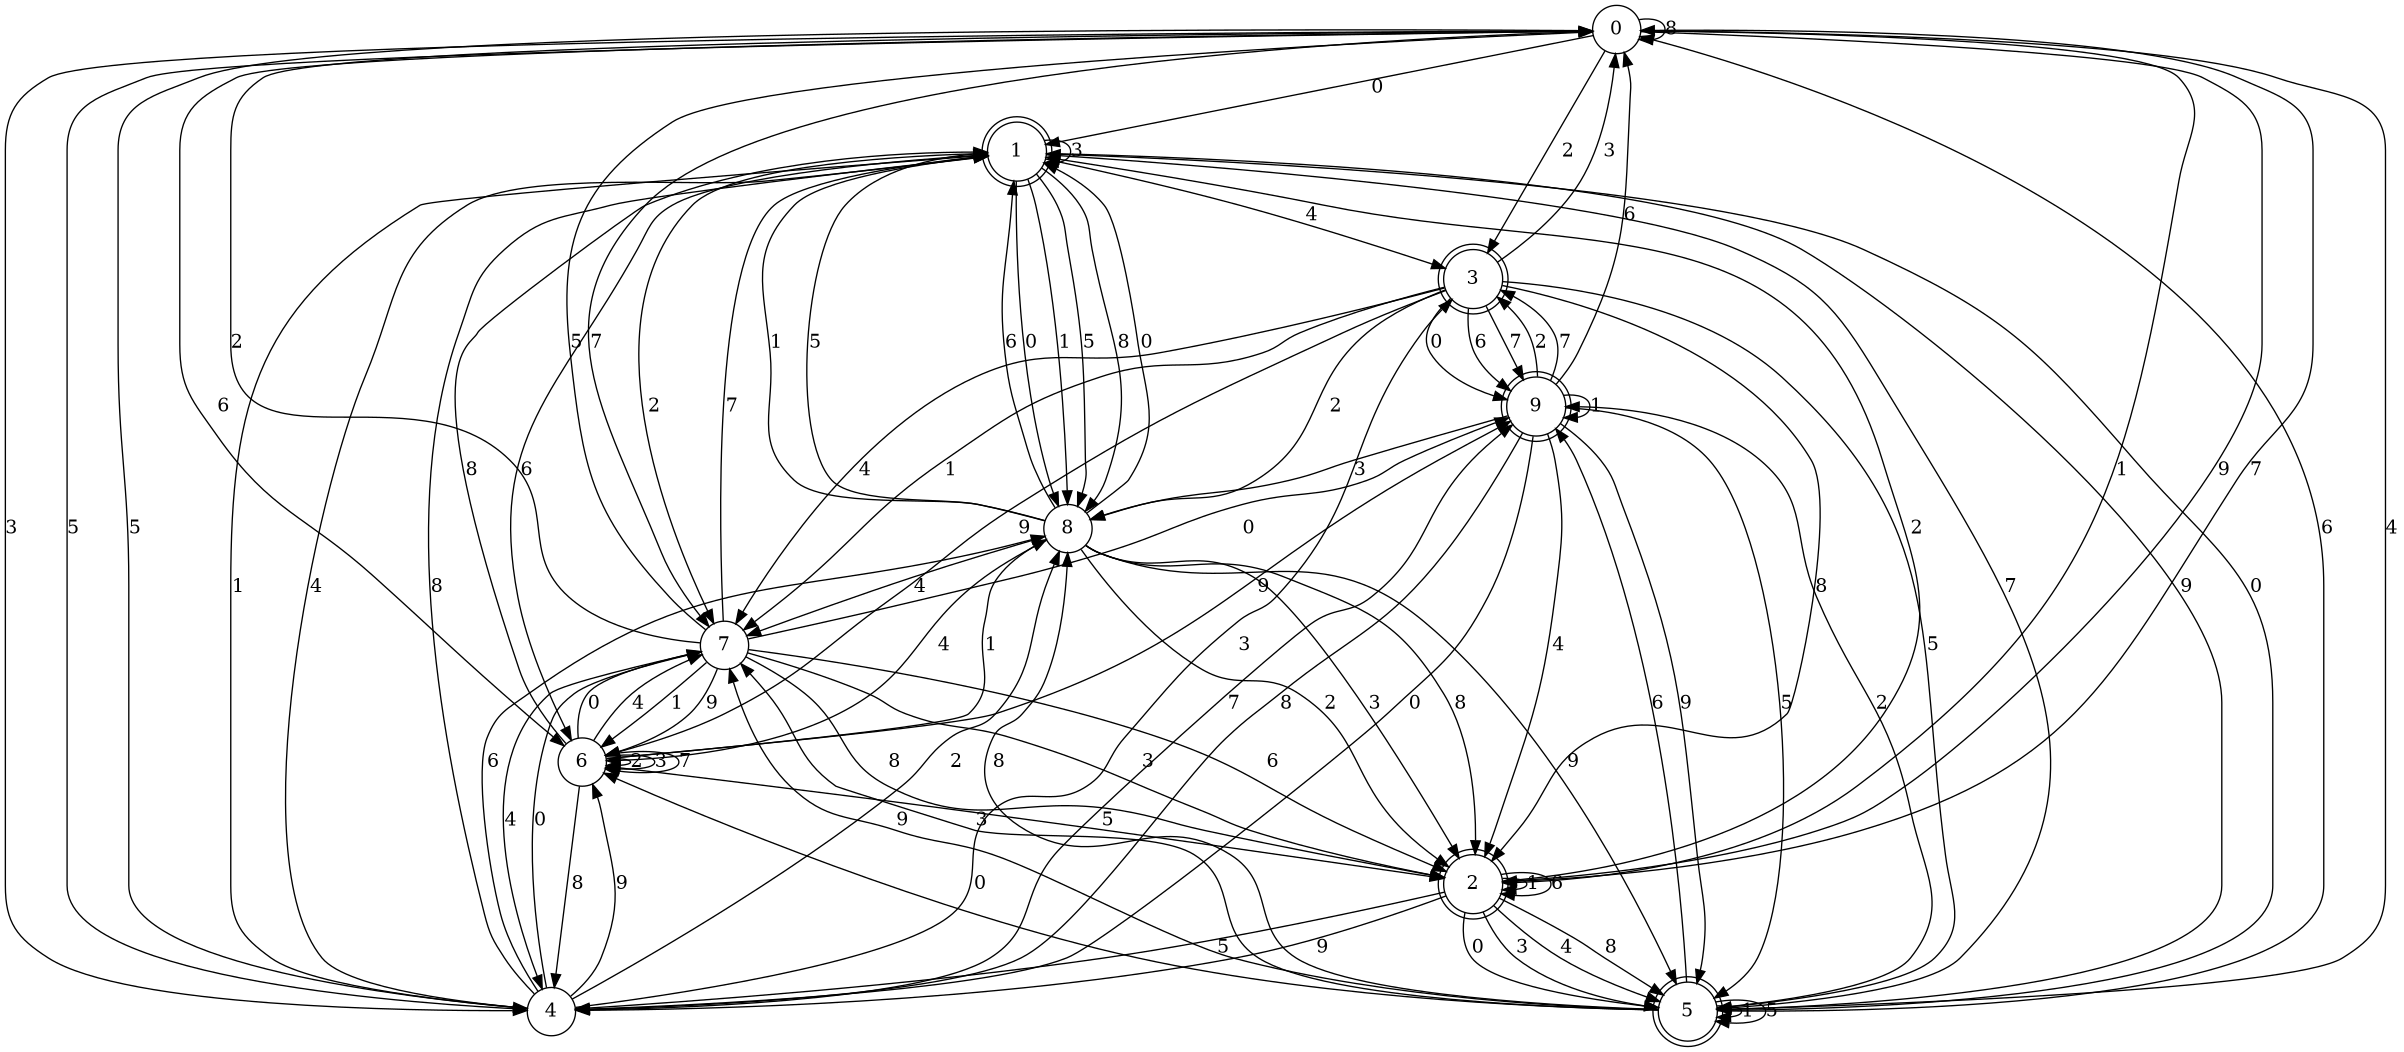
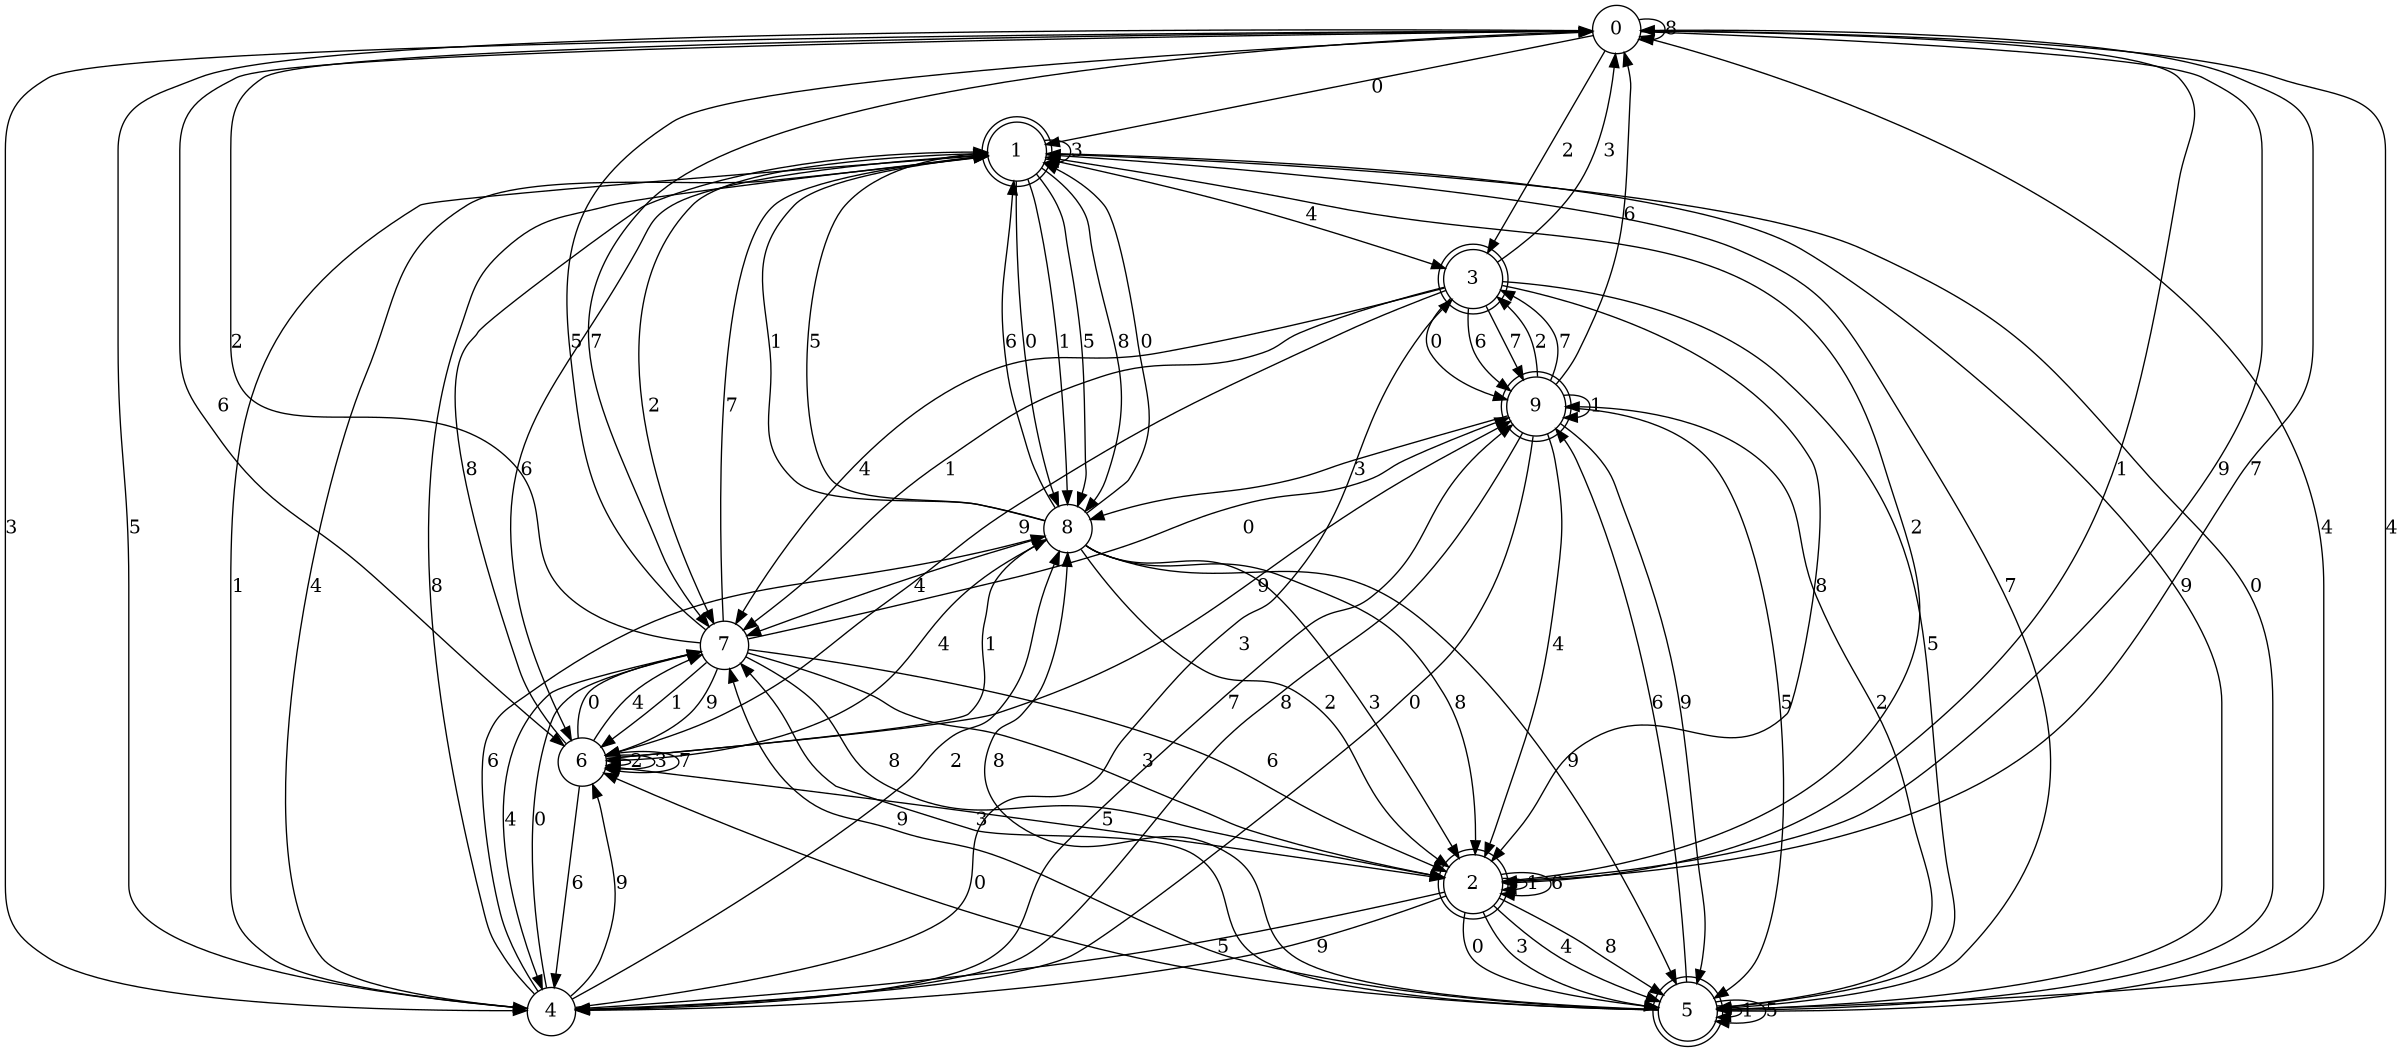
edge "4" -> "0": removed, label "5"
edge "3" -> "8": removed, label "2"
edge "5" -> "0": label "6" -> "4"
edge "6" -> "4": label "8" -> "6"
